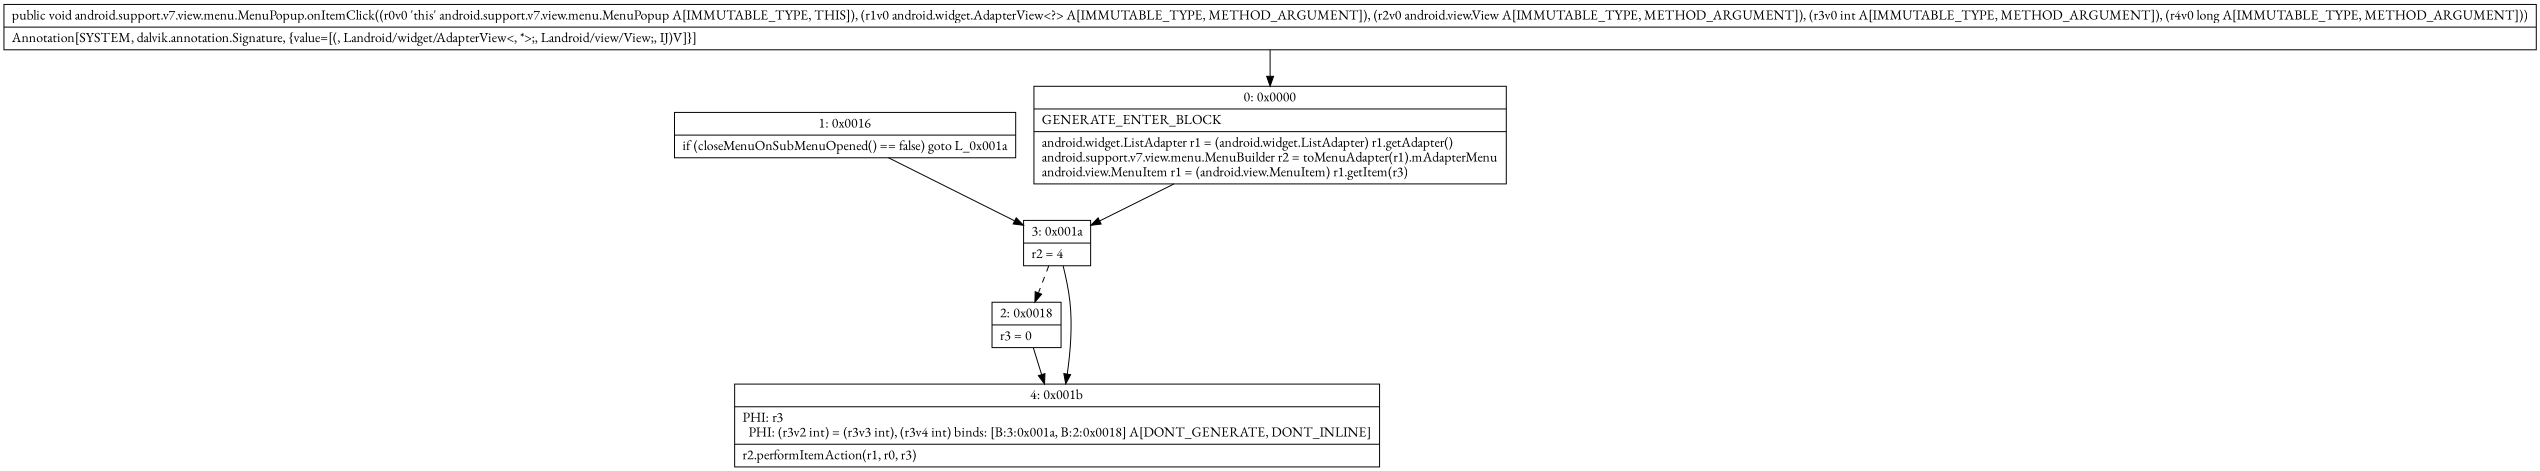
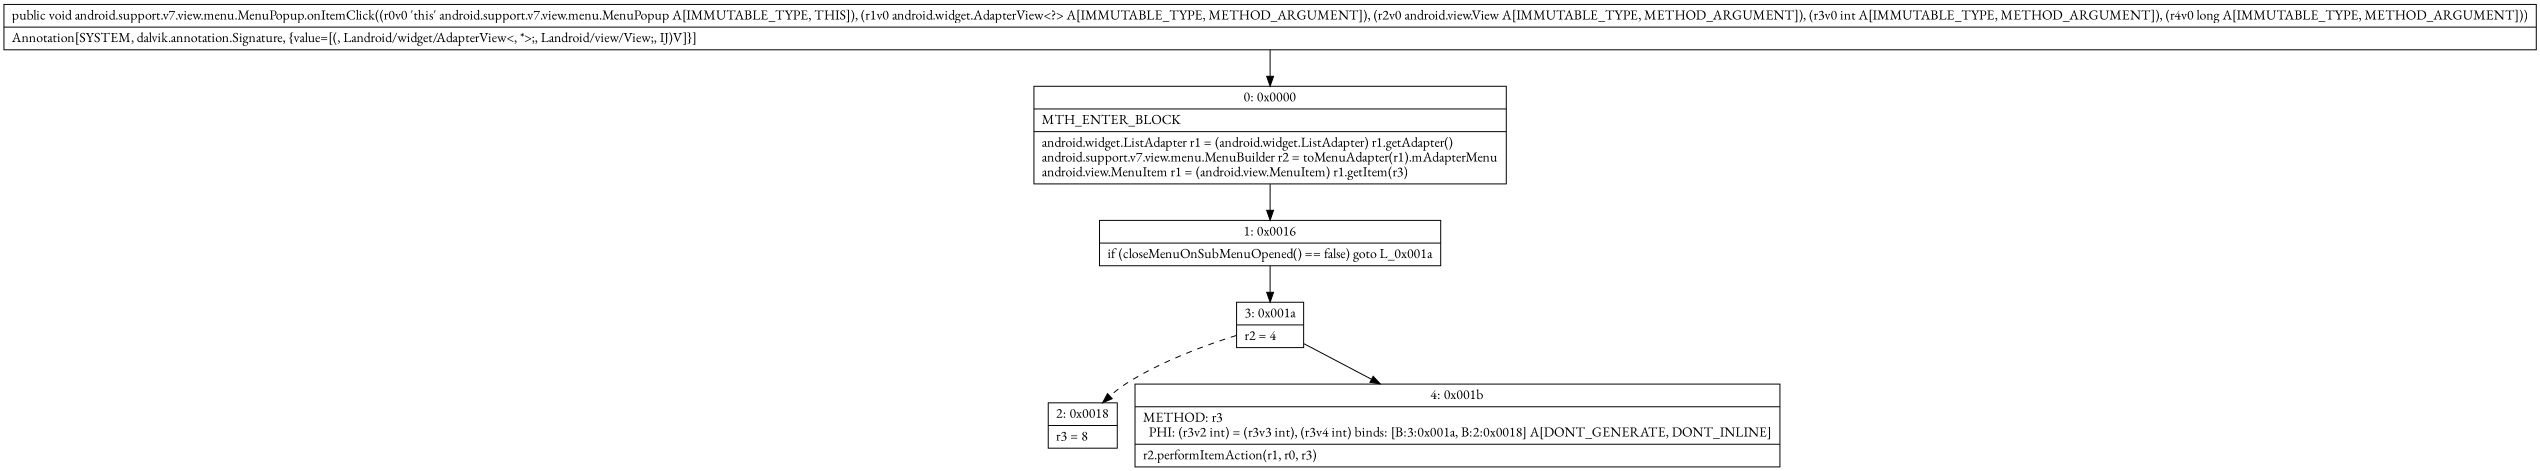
node "0: 0x0000": text "GENERATE_ENTER_BLOCK" -> "MTH_ENTER_BLOCK"
edge "0: 0x0000" -> "3: 0x001a": now "0: 0x0000" -> "1: 0x0016"
node "2: 0x0018": text "r3 = 0" -> "r3 = 8"
edge "2: 0x0018" -> "4: 0x001b": removed
node "4: 0x001b": text "PHI: r3" -> "METHOD: r3"
